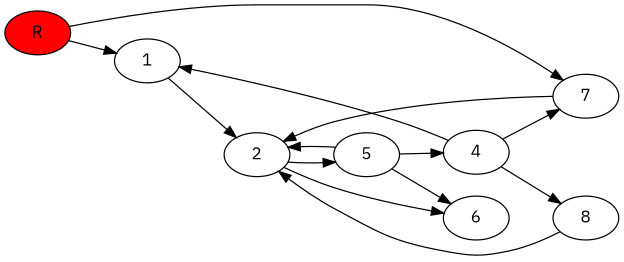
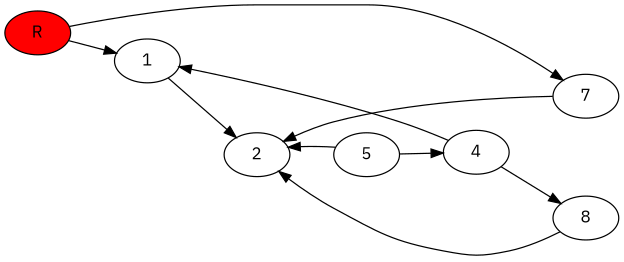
edge "4" -> "7": removed
edge "2" -> "5": removed
node "6": removed
